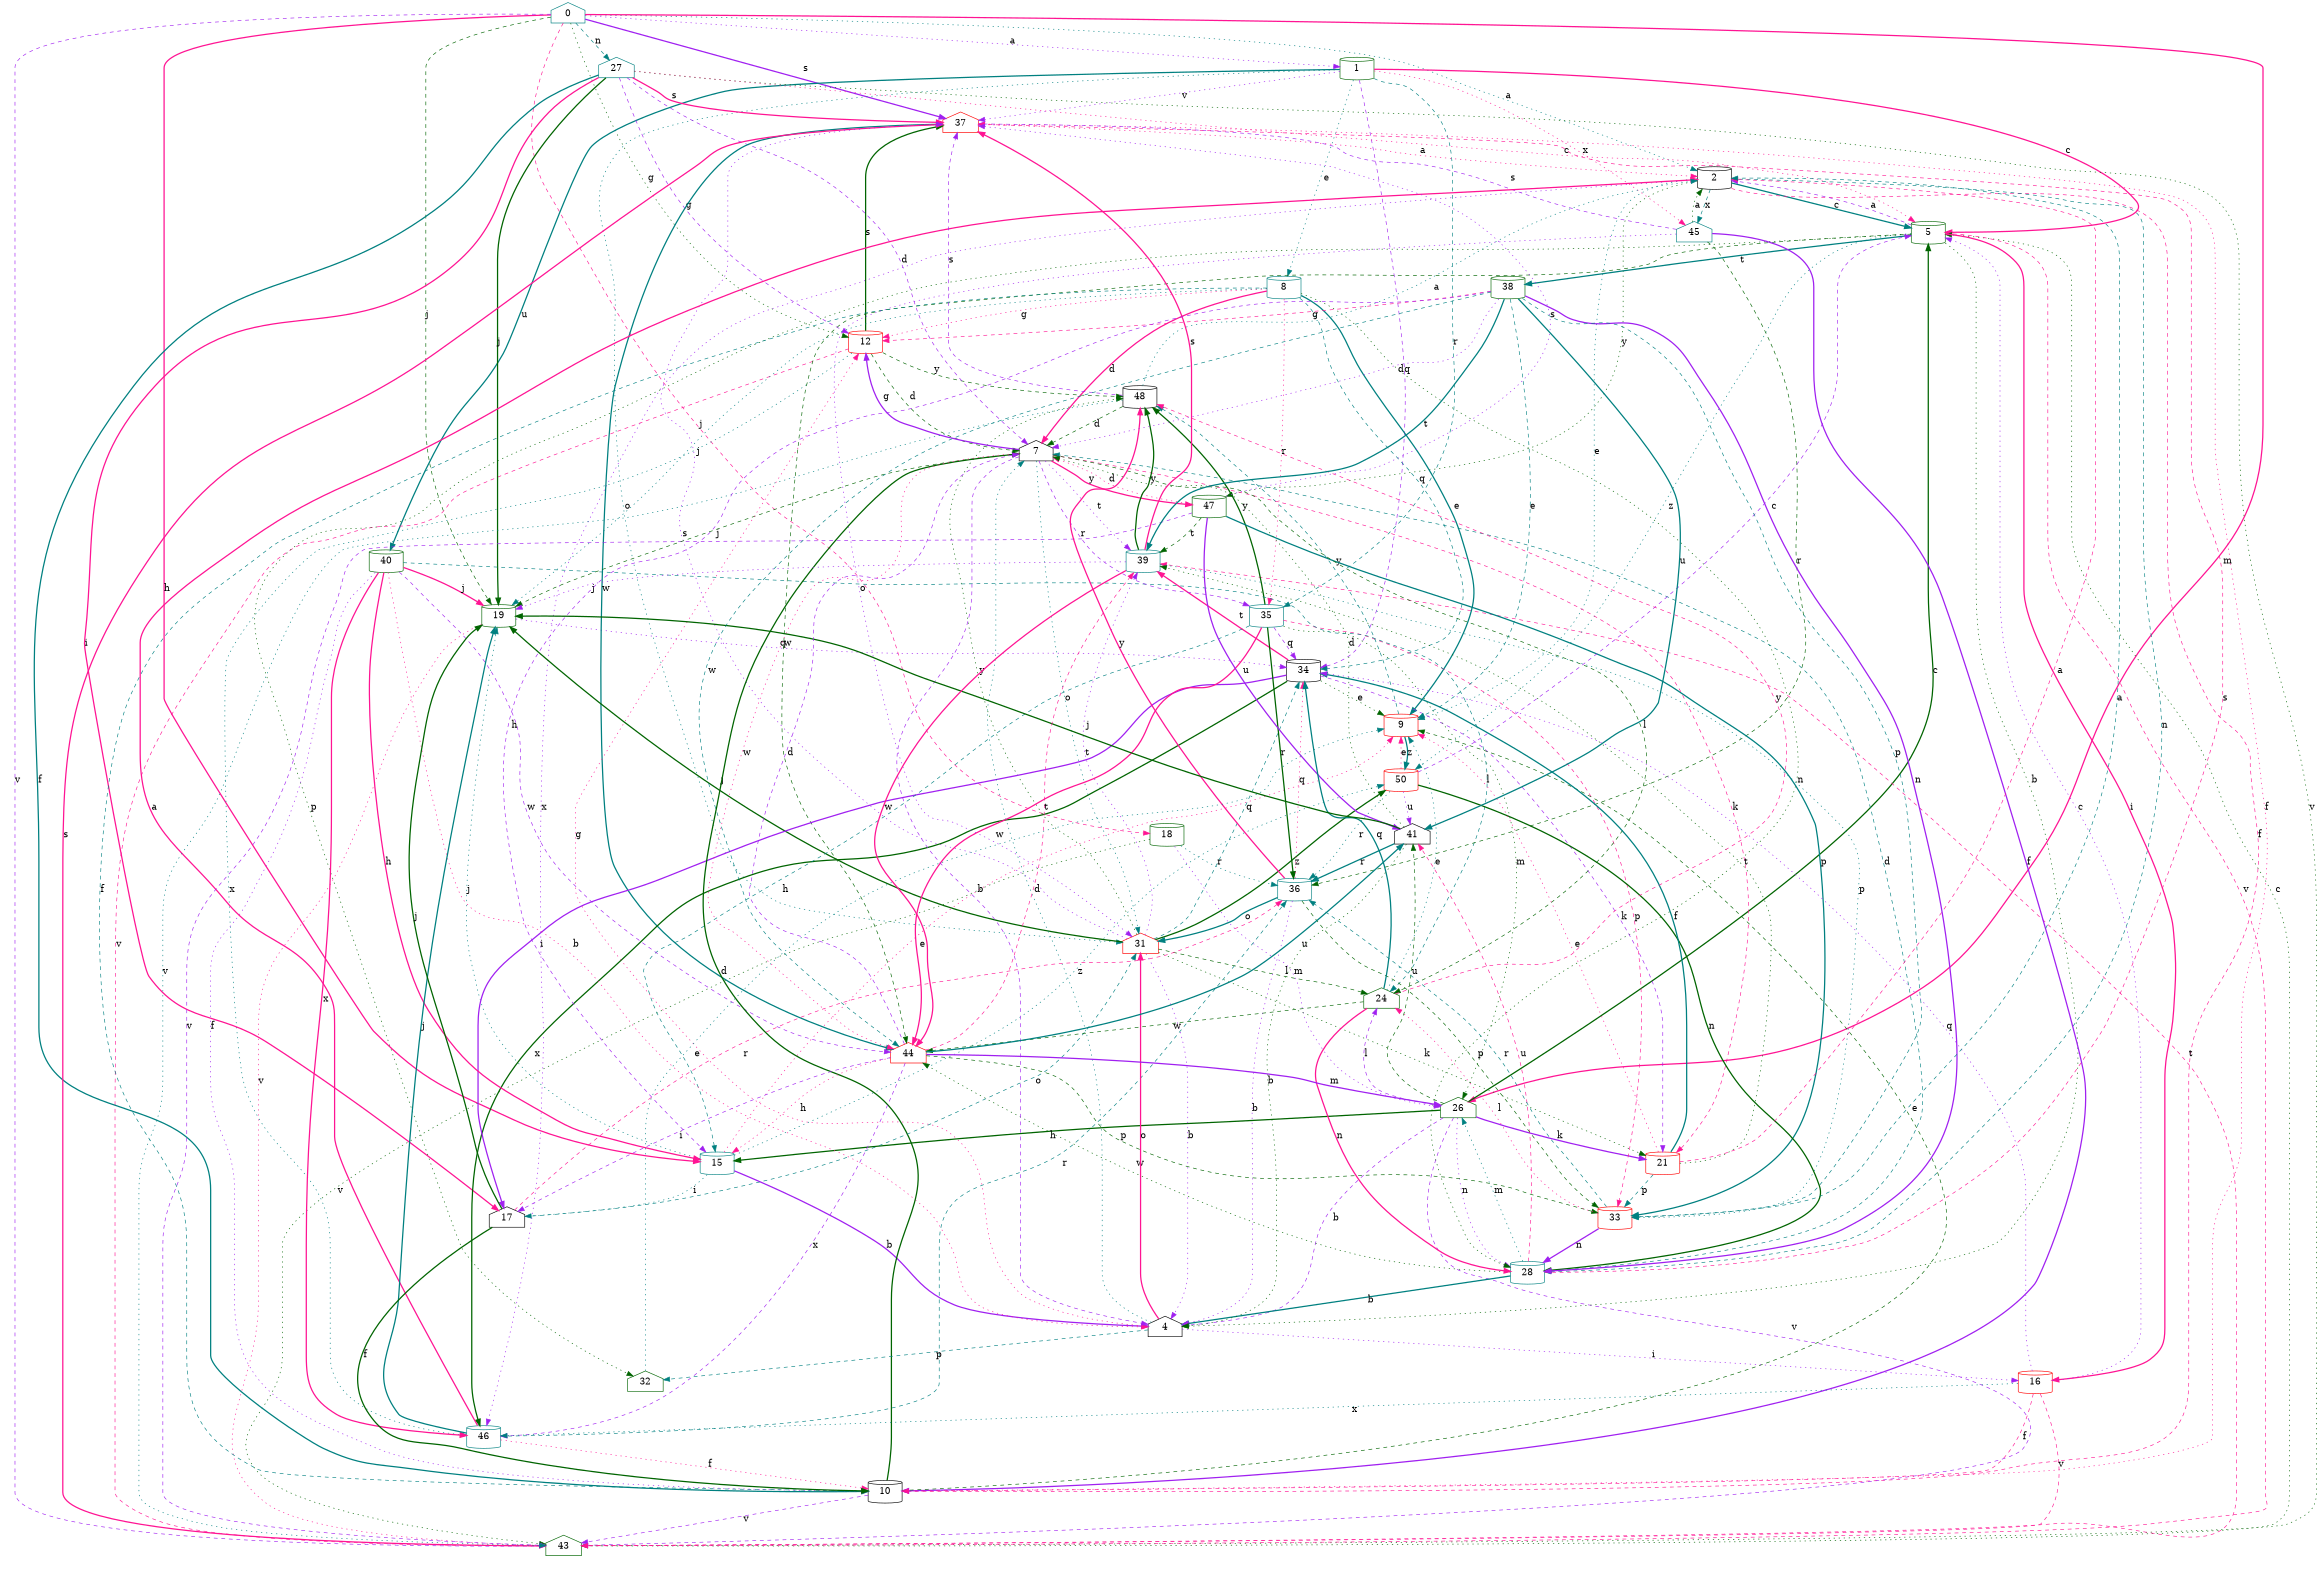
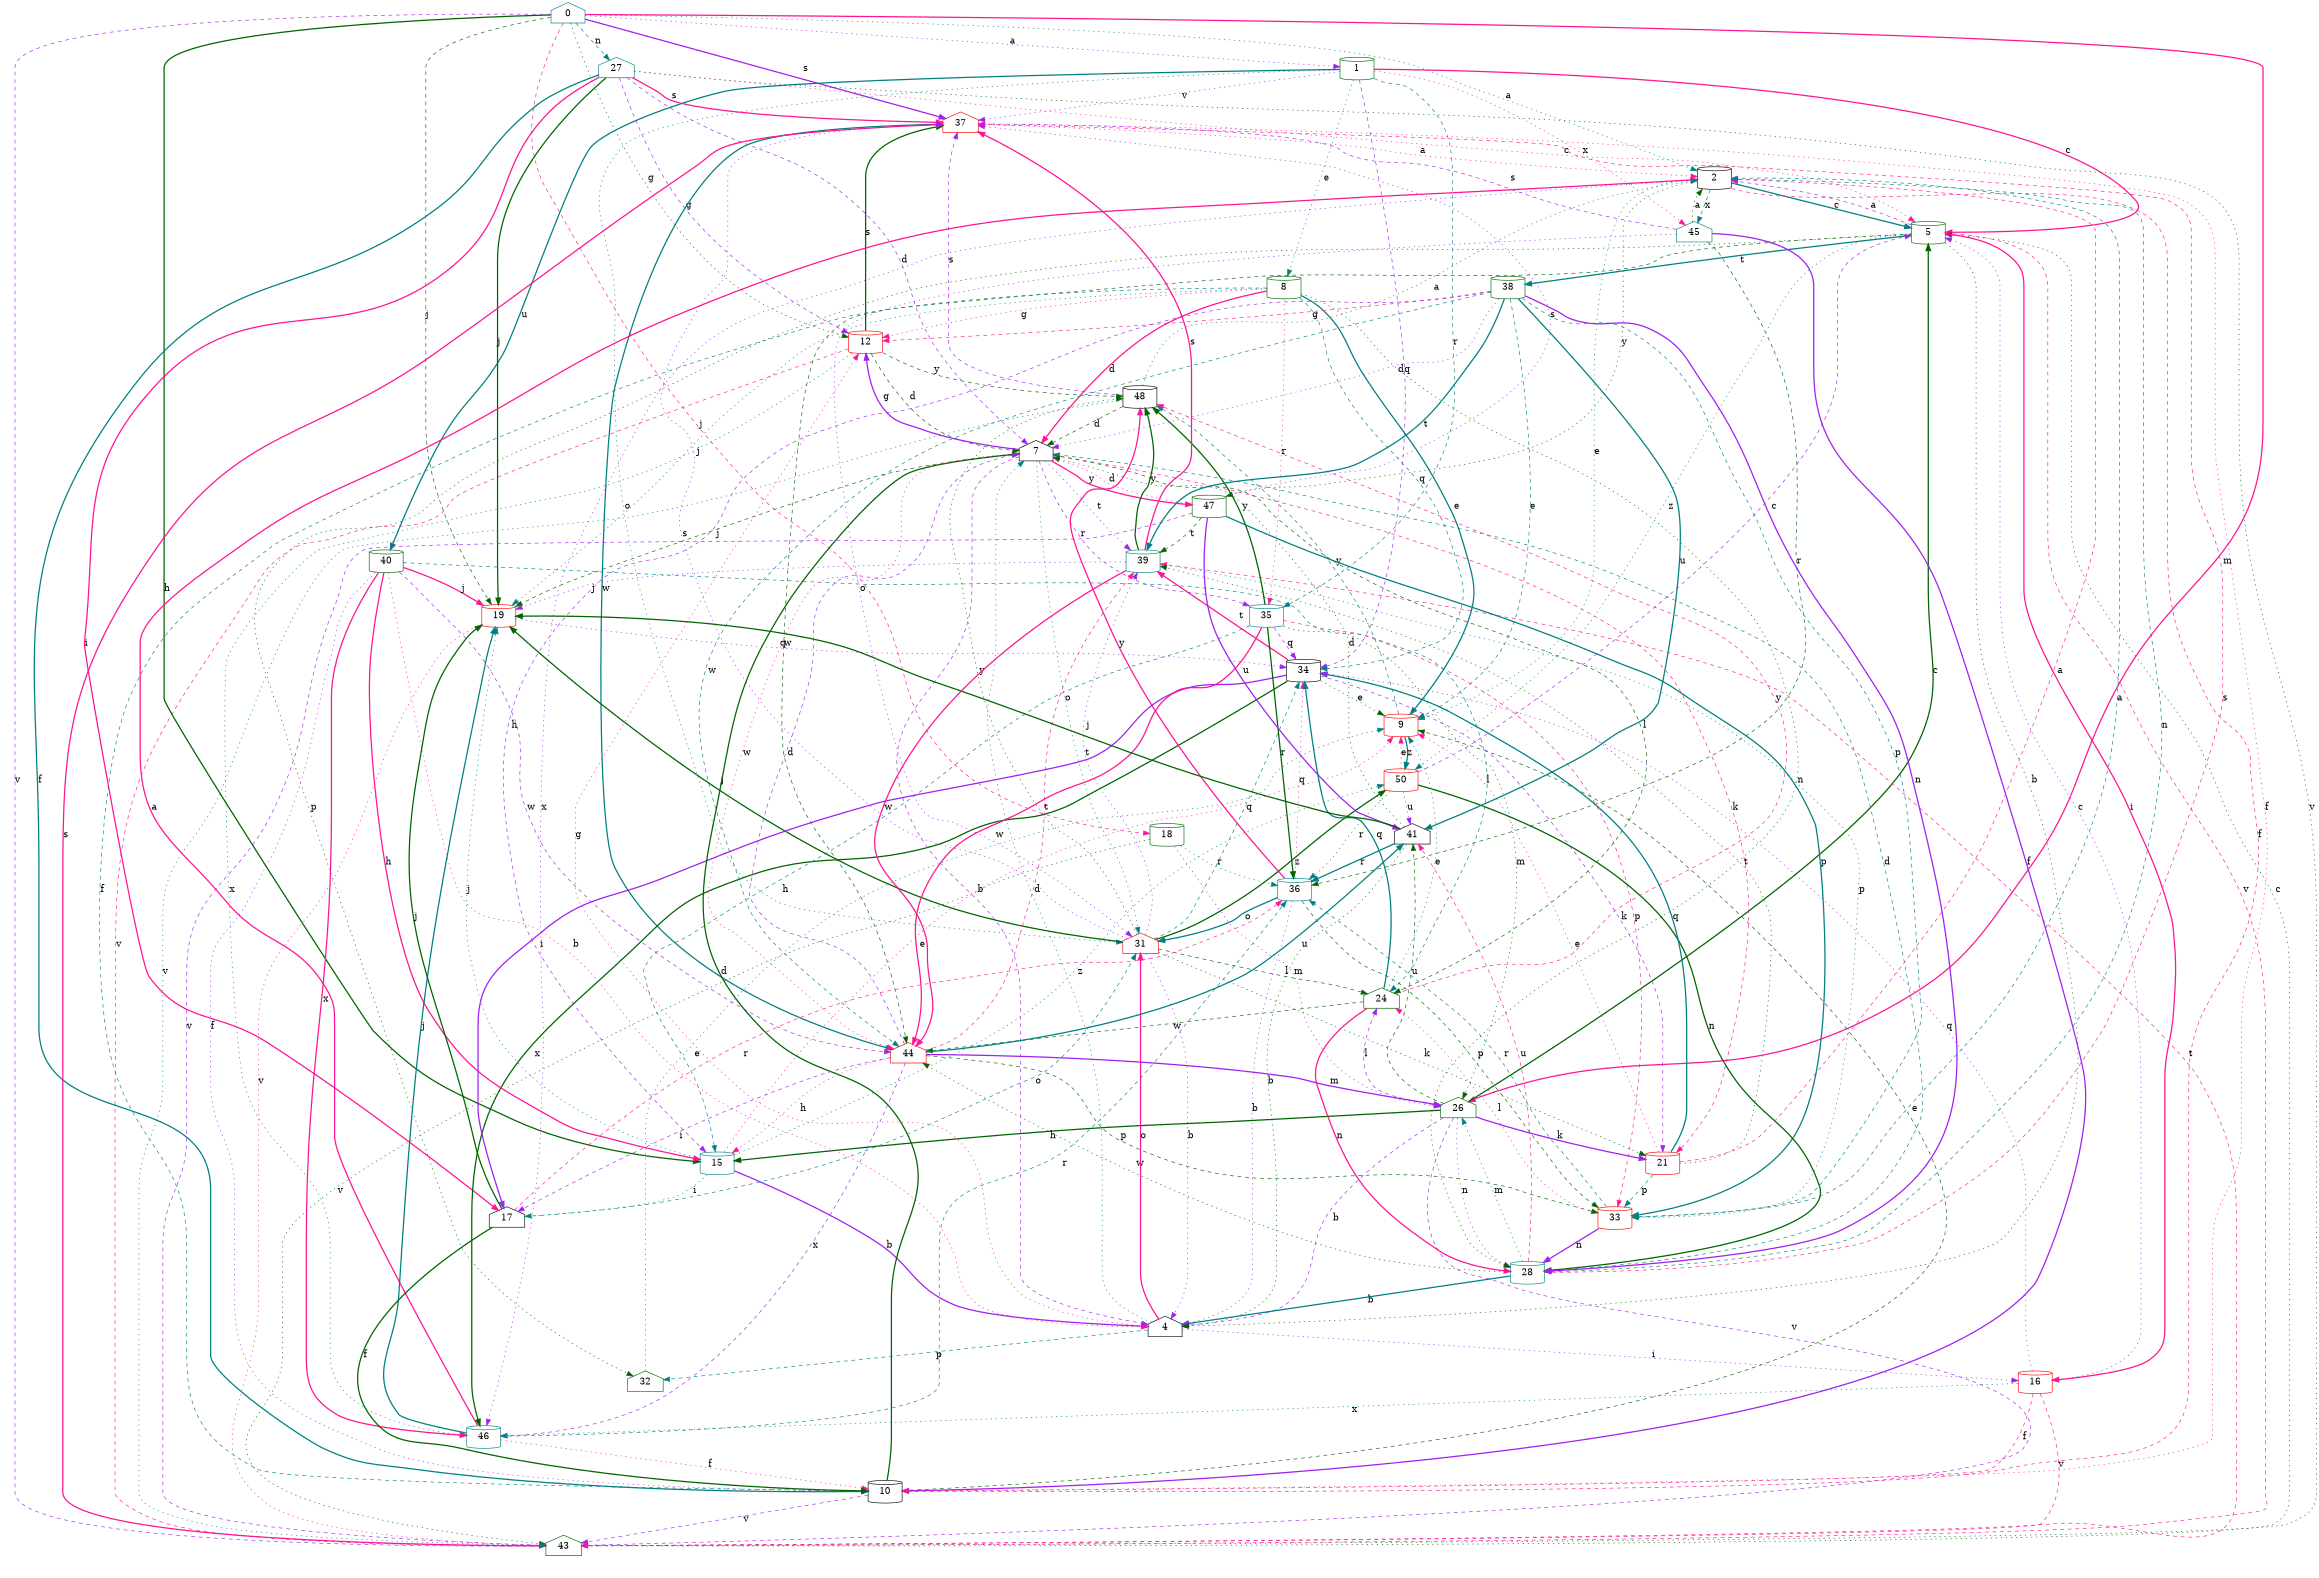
node "8": color teal -> darkgreen
edge "0" -> "15": color deeppink -> darkgreen
node "19": color darkgreen -> red
edge "21" -> "34": label "f" -> "q"
